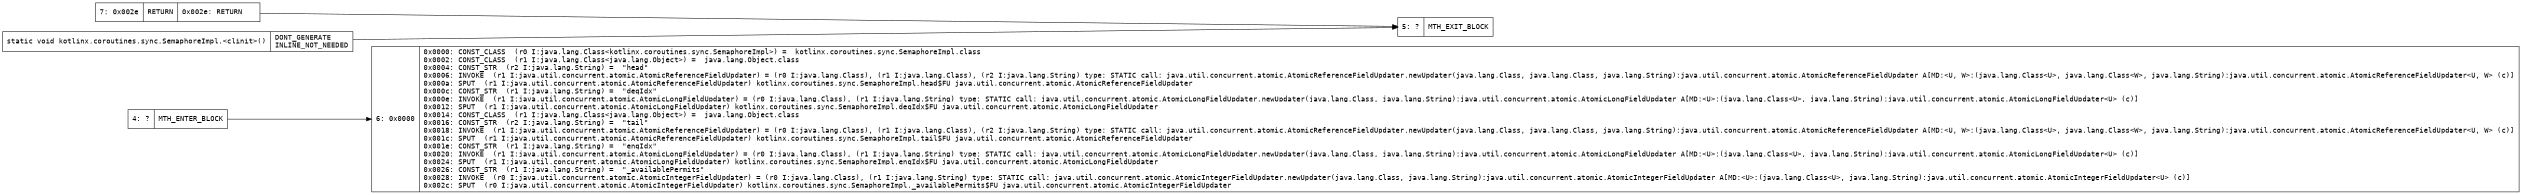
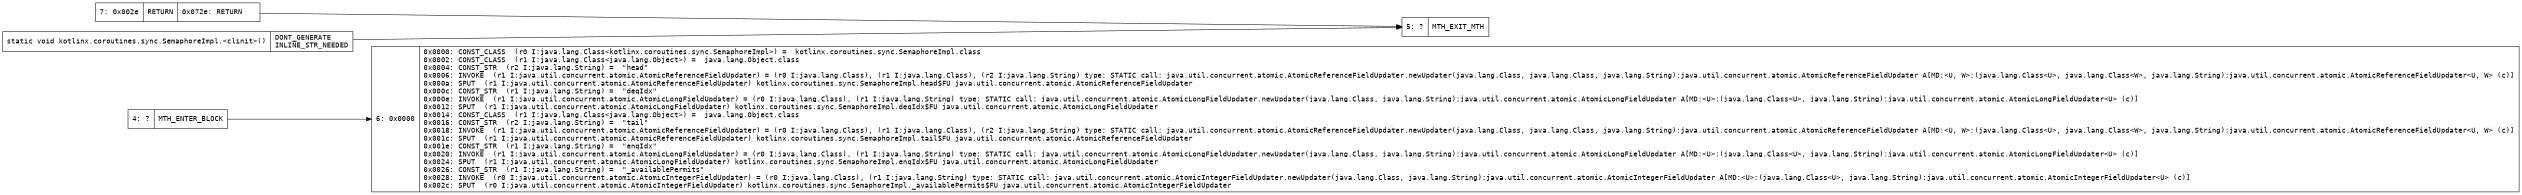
node "7: 0x002e": text "0x002e: RETURN" -> "0x072e: RETURN"
node "5: ?": text "MTH_EXIT_BLOCK" -> "MTH_EXIT_MTH"
node "static void kotlinx.coroutines.sync.SemaphoreImpl.<clinit>()": text "INLINE_NOT_NEEDED" -> "INLINE_STR_NEEDED"
